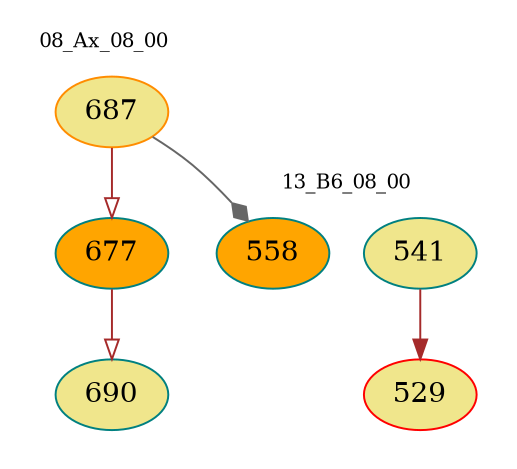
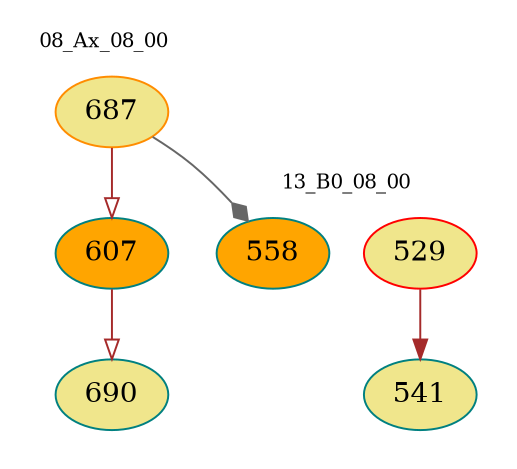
cluster "13_B6_08_00": label "13_B6_08_00" -> "13_B0_08_00"
node "677": label "677" -> "607"
edge "541" -> "529": reversed
